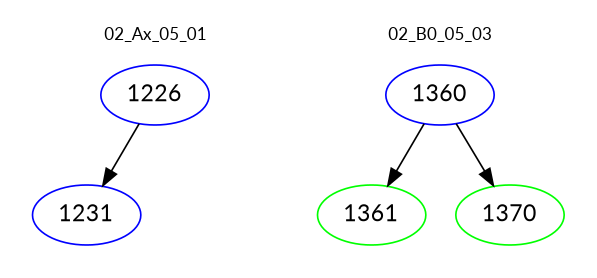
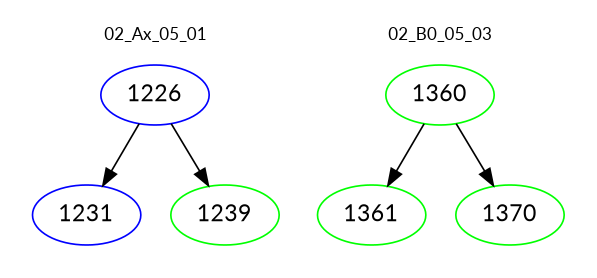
node "1360": color blue -> green
node "1239": added
